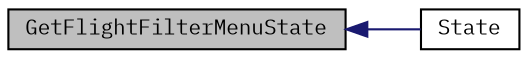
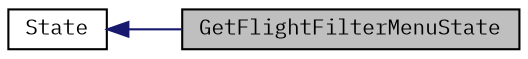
edge "State" -> "GetFlightFilterMenuState": reversed
